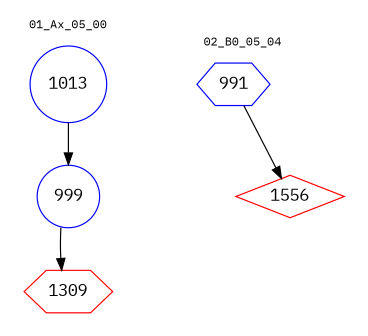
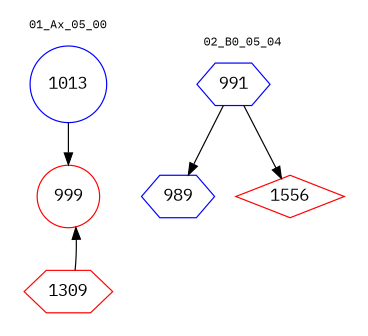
node "999": color blue -> red
node "989": added
edge "999" -> "1309": reversed
